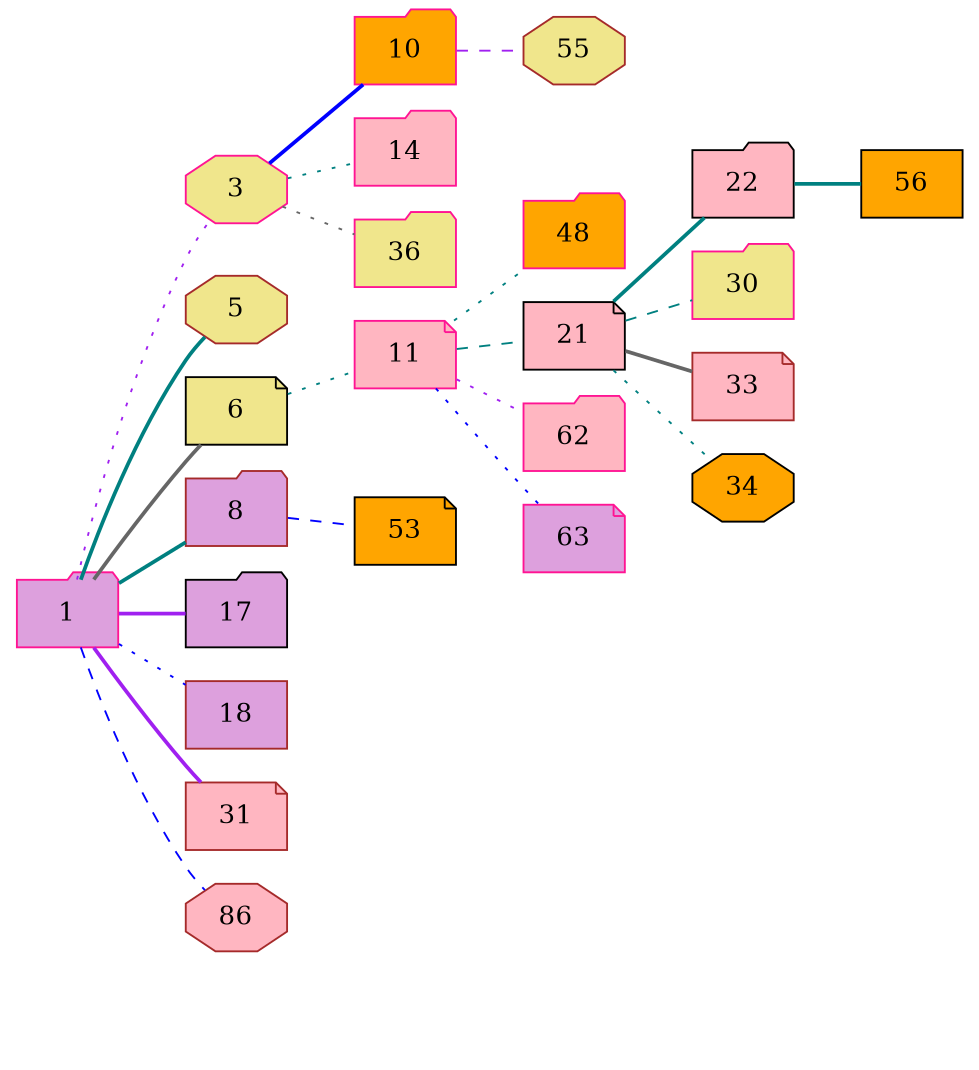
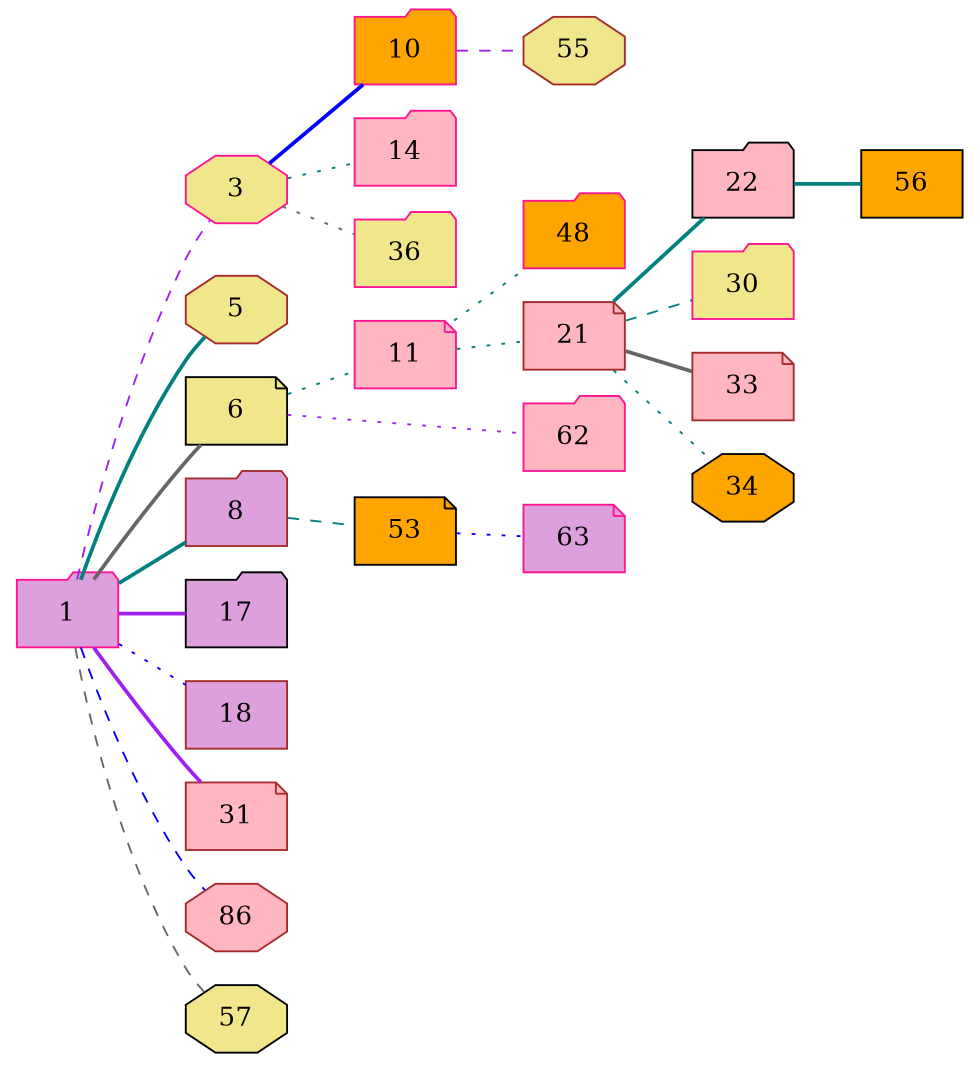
node "21": color black -> brown
edge "21" -- "11": style dashed -> dotted
edge "3" -- "1": style dotted -> dashed
edge "11" -- "62": now "6" -- "62"
edge "11" -- "63": now "53" -- "63"
edge "8" -- "53": color blue -> teal
node "57": added
